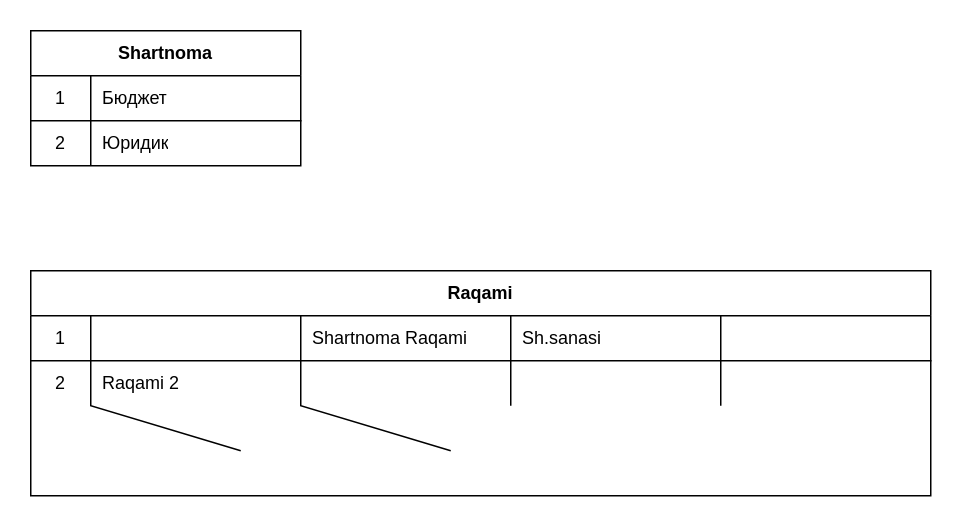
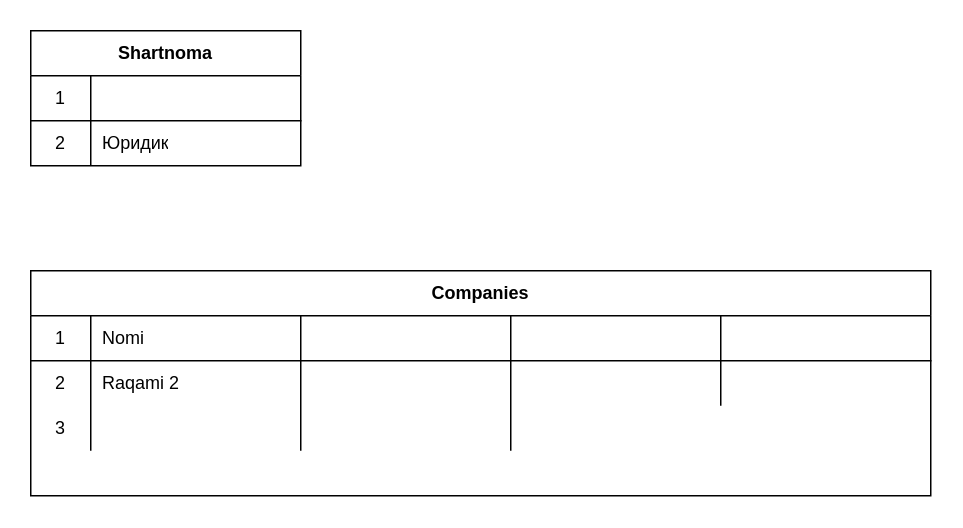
node "Бюджет": removed
node "Raqami": label "Raqami" -> "Companies"
node "Nomi": added
node "Shartnoma Raqami": removed
node "Sh.sanasi": removed
node "3": added
